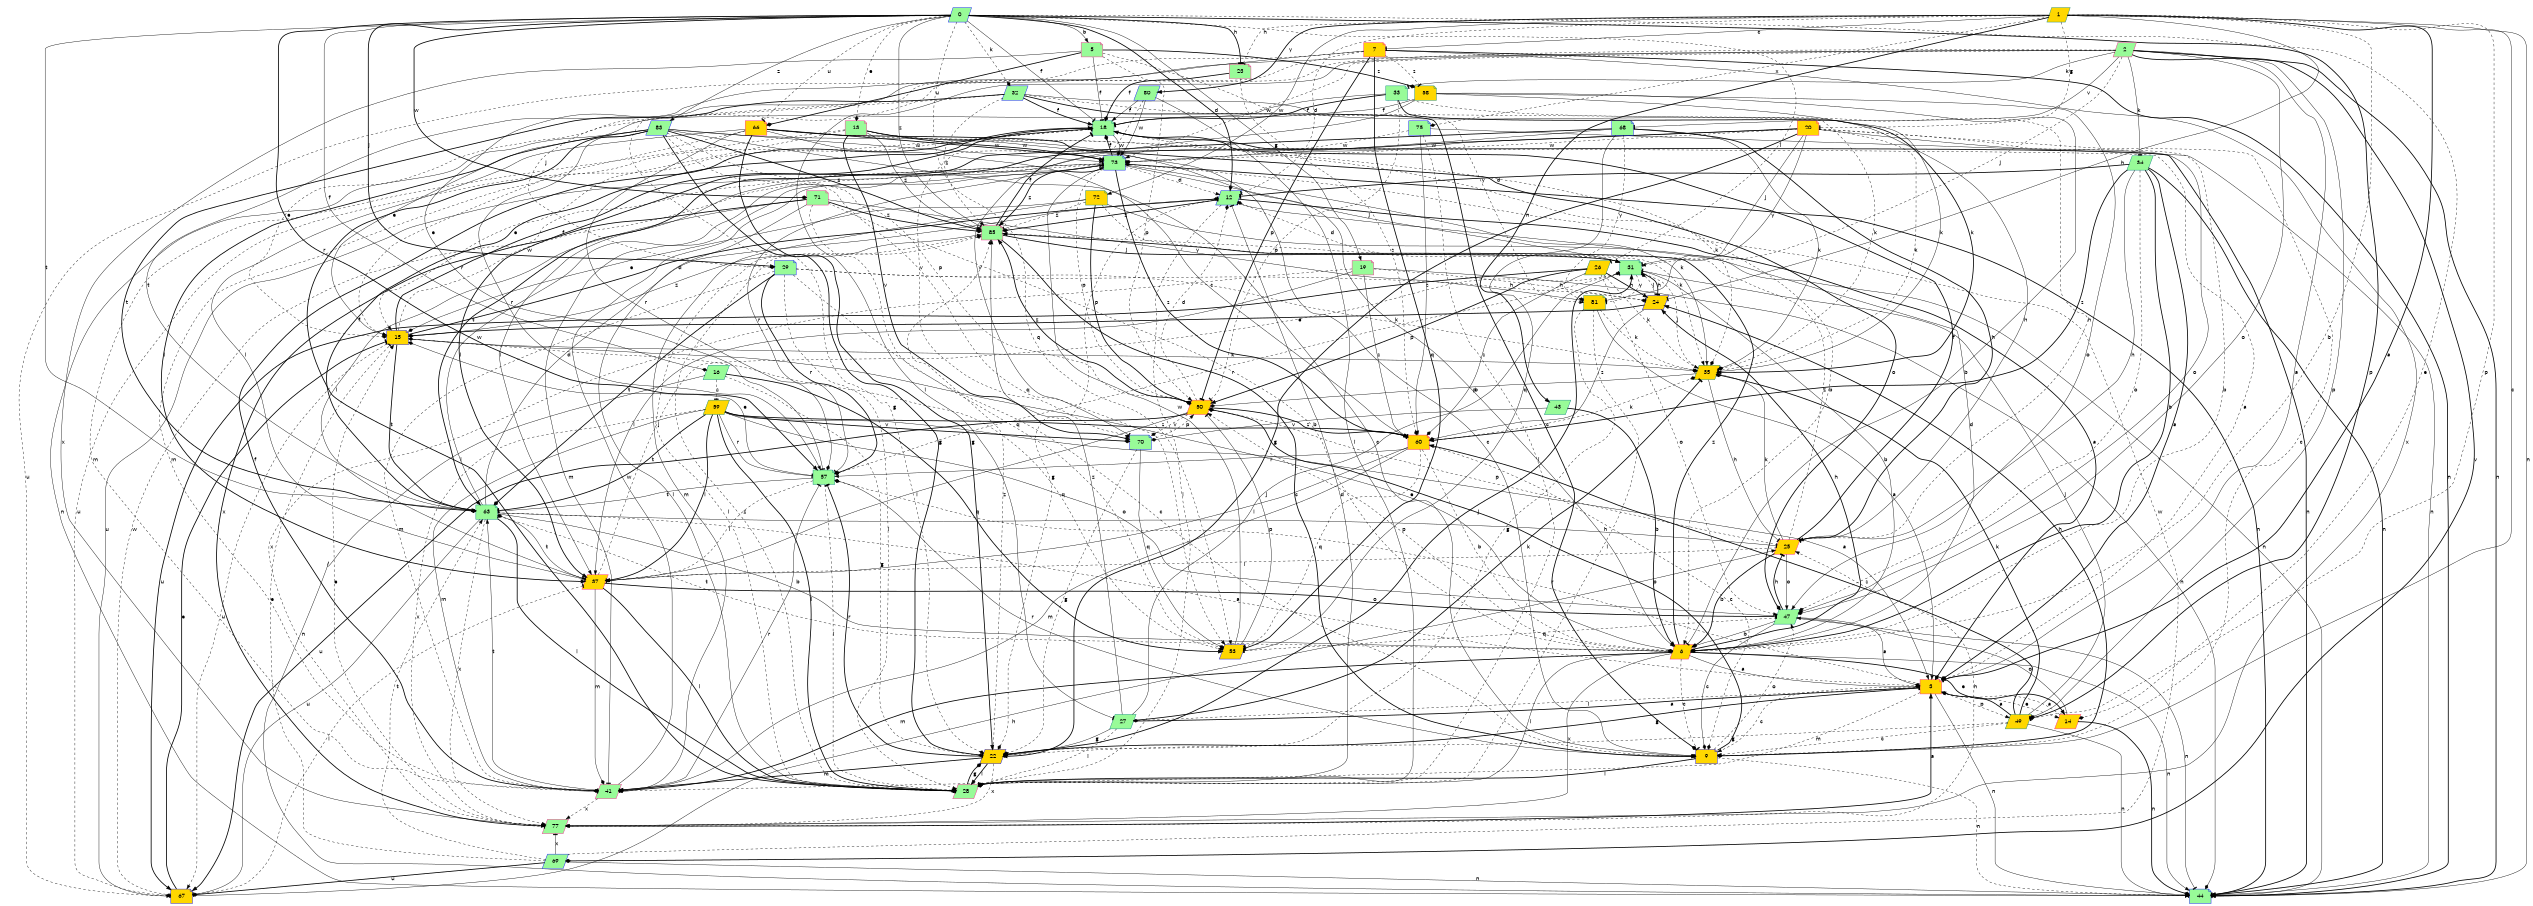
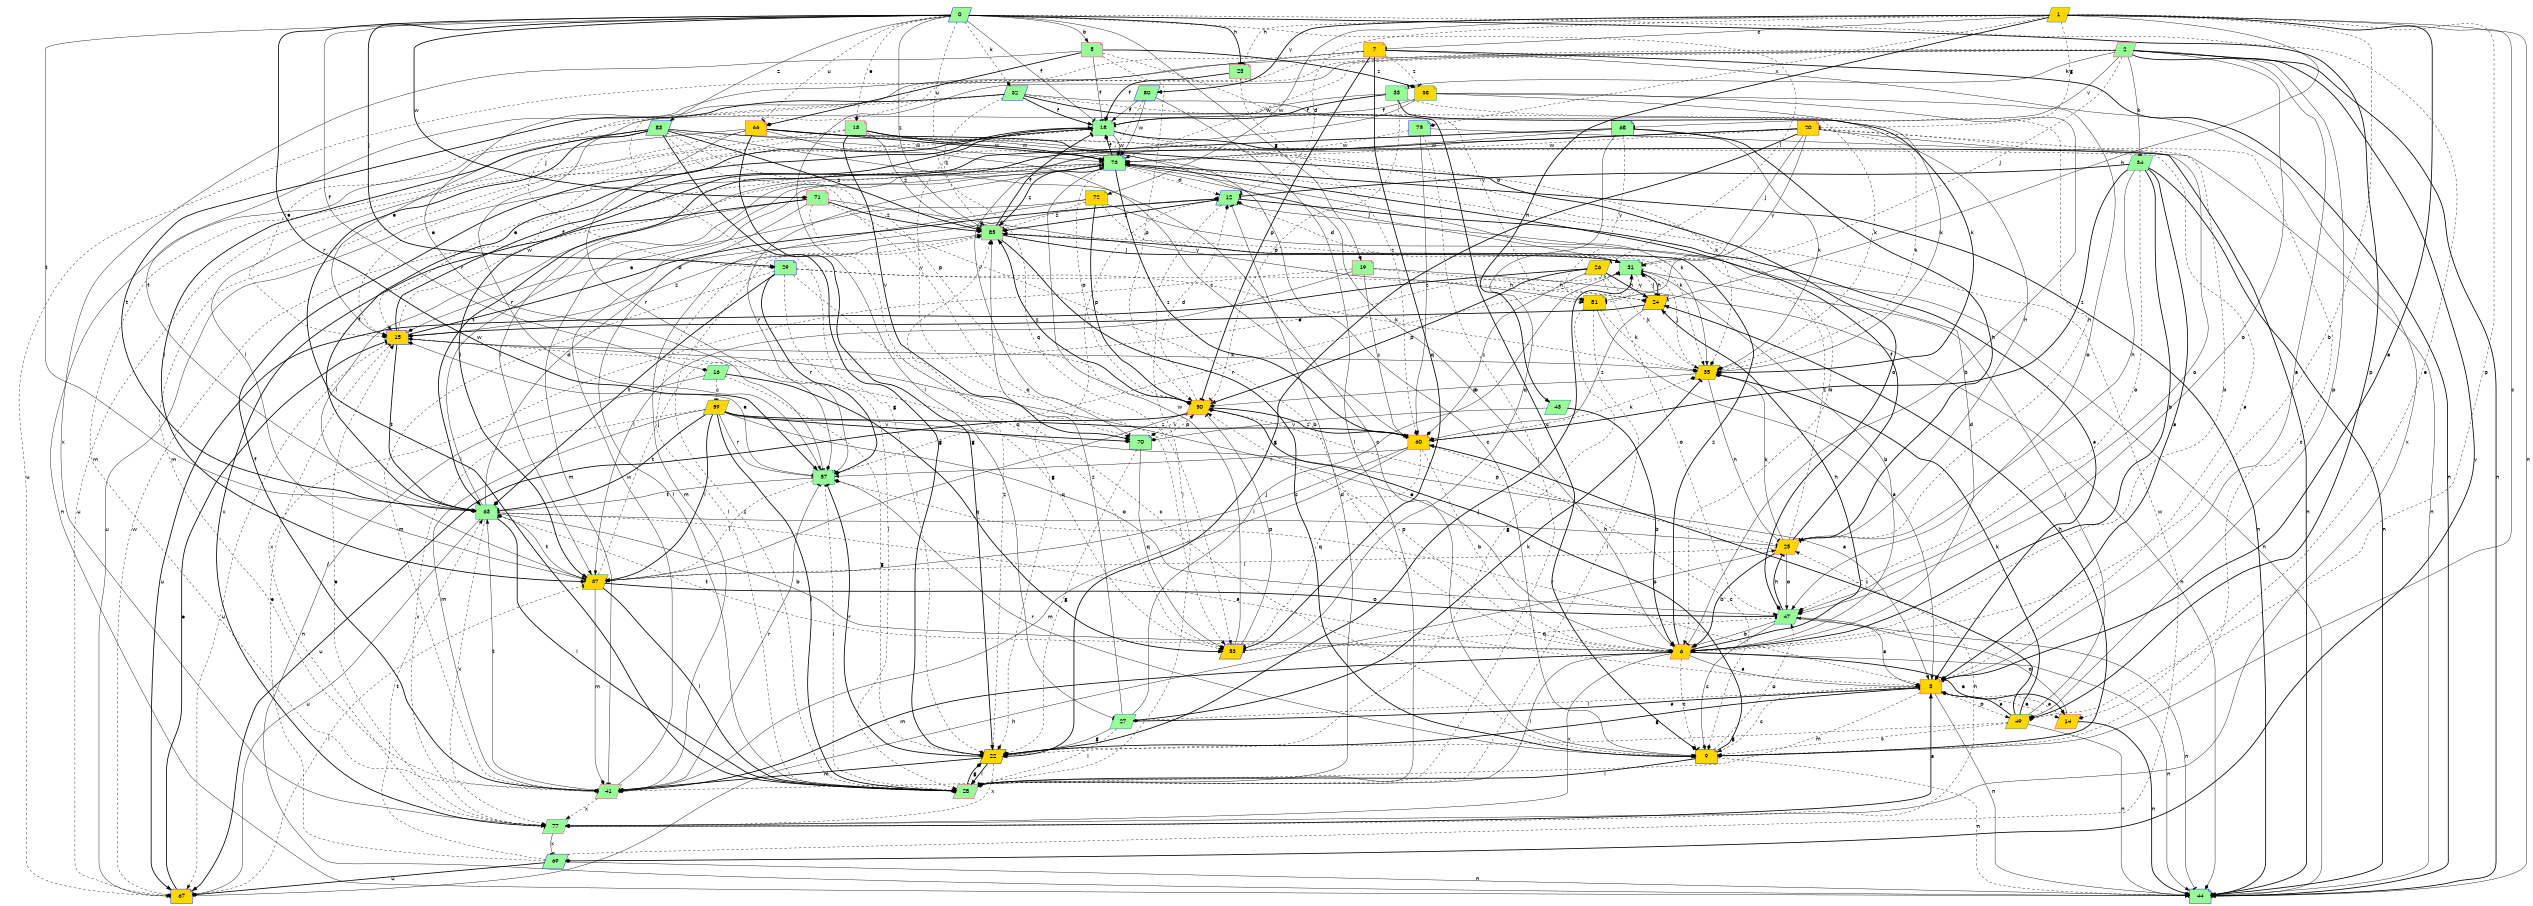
edge "0" -> "12": removed, label "d"
edge "25" -> "18": now "25" -> "73"
node "37": color deeppink -> teal
edge "69" -> "77": reversed
